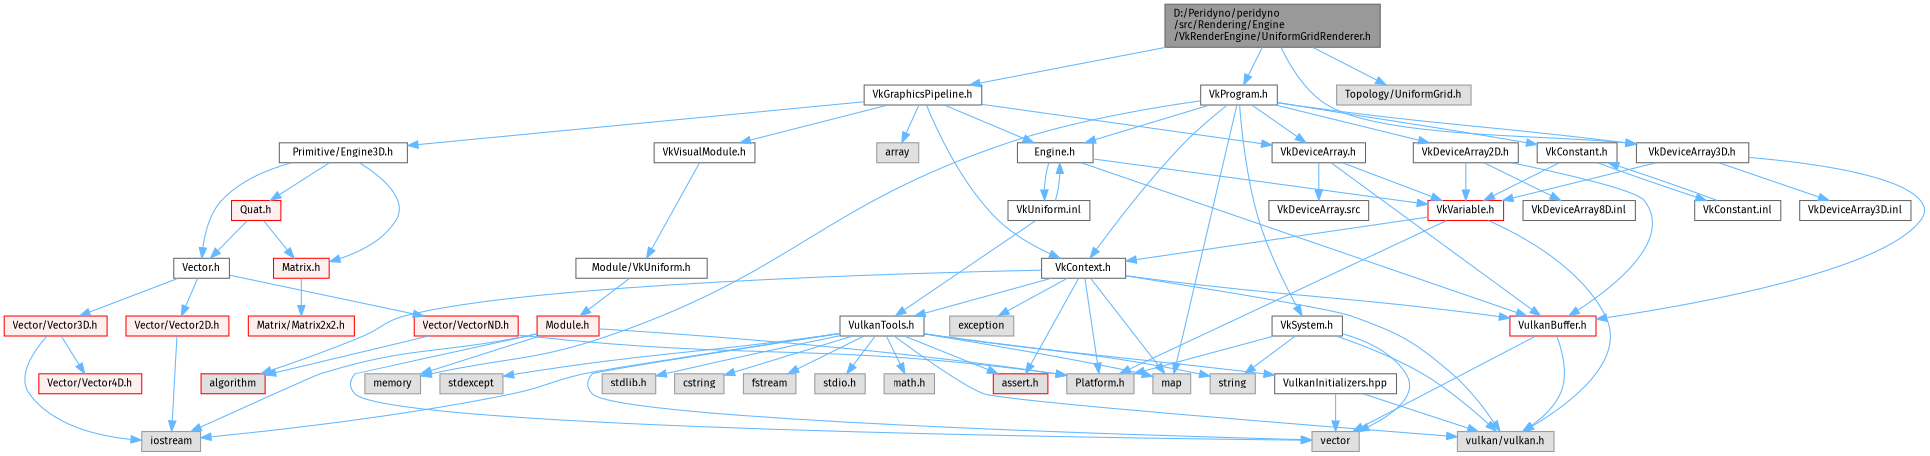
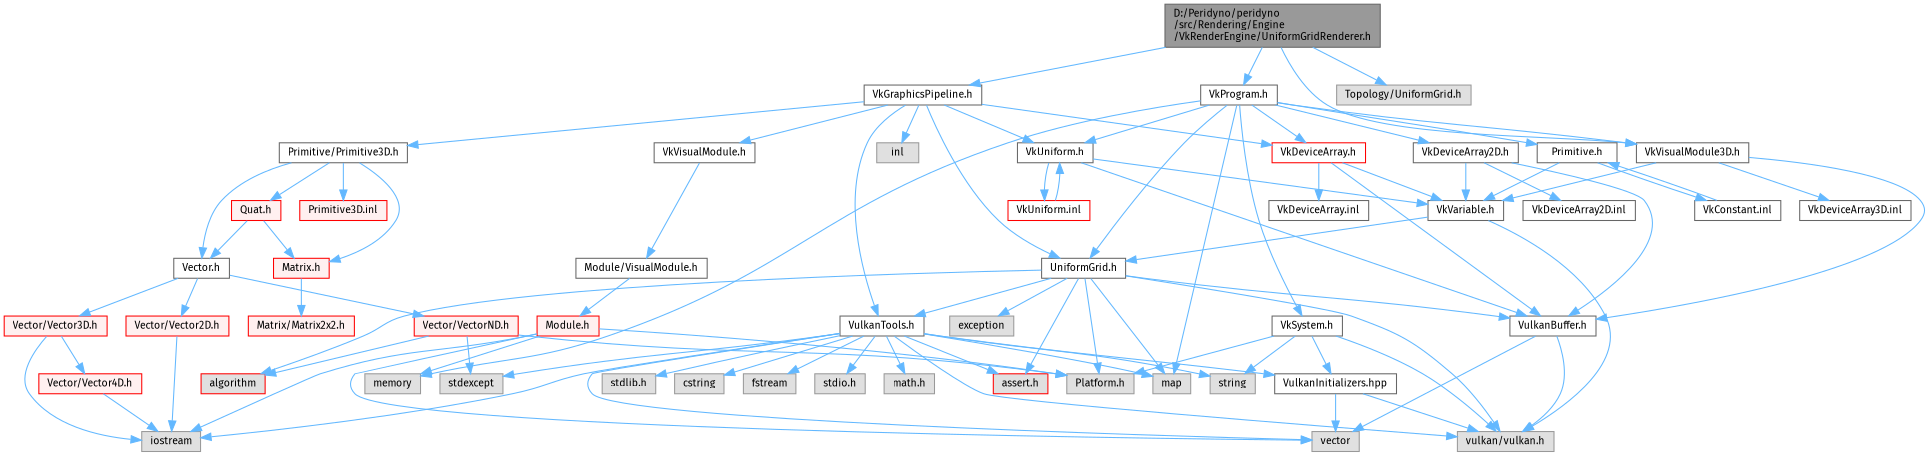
node "Primitive/Engine3D.h": label "Primitive/Engine3D.h" -> "Primitive/Primitive3D.h"
node "array": label "array" -> "inl"
node "Engine.h": label "Engine.h" -> "VkUniform.h"
node "VkDeviceArray.h": color grey40 -> red
node "VkConstant.h": label "VkConstant.h" -> "Primitive.h"
node "VkDeviceArray3D.h": label "VkDeviceArray3D.h" -> "VkVisualModule3D.h"
node "Primitive3D.inl": added
node "VkUniform.inl": color grey40 -> red
node "VkDeviceArray.src": label "VkDeviceArray.src" -> "VkDeviceArray.inl"
node "VkVariable.h": color red -> grey40
node "VkDeviceArray8D.inl": label "VkDeviceArray8D.inl" -> "VkDeviceArray2D.inl"
edge "VkUniform.inl" -> "VulkanTools.h": now "VkGraphicsPipeline.h" -> "VulkanTools.h"
node "Module/VkUniform.h": label "Module/VkUniform.h" -> "Module/VisualModule.h"
node "VkContext.h": label "VkContext.h" -> "UniformGrid.h"
edge "VkVariable.h" -> "Platform.h": removed
node "VulkanBuffer.h": color red -> grey40
edge "Vector/VectorND.h" -> "stdexcept": added
edge "VkSystem.h" -> "vector": now "VkSystem.h" -> "VulkanInitializers.hpp"
edge "Vector/Vector4D.h" -> "iostream": added
